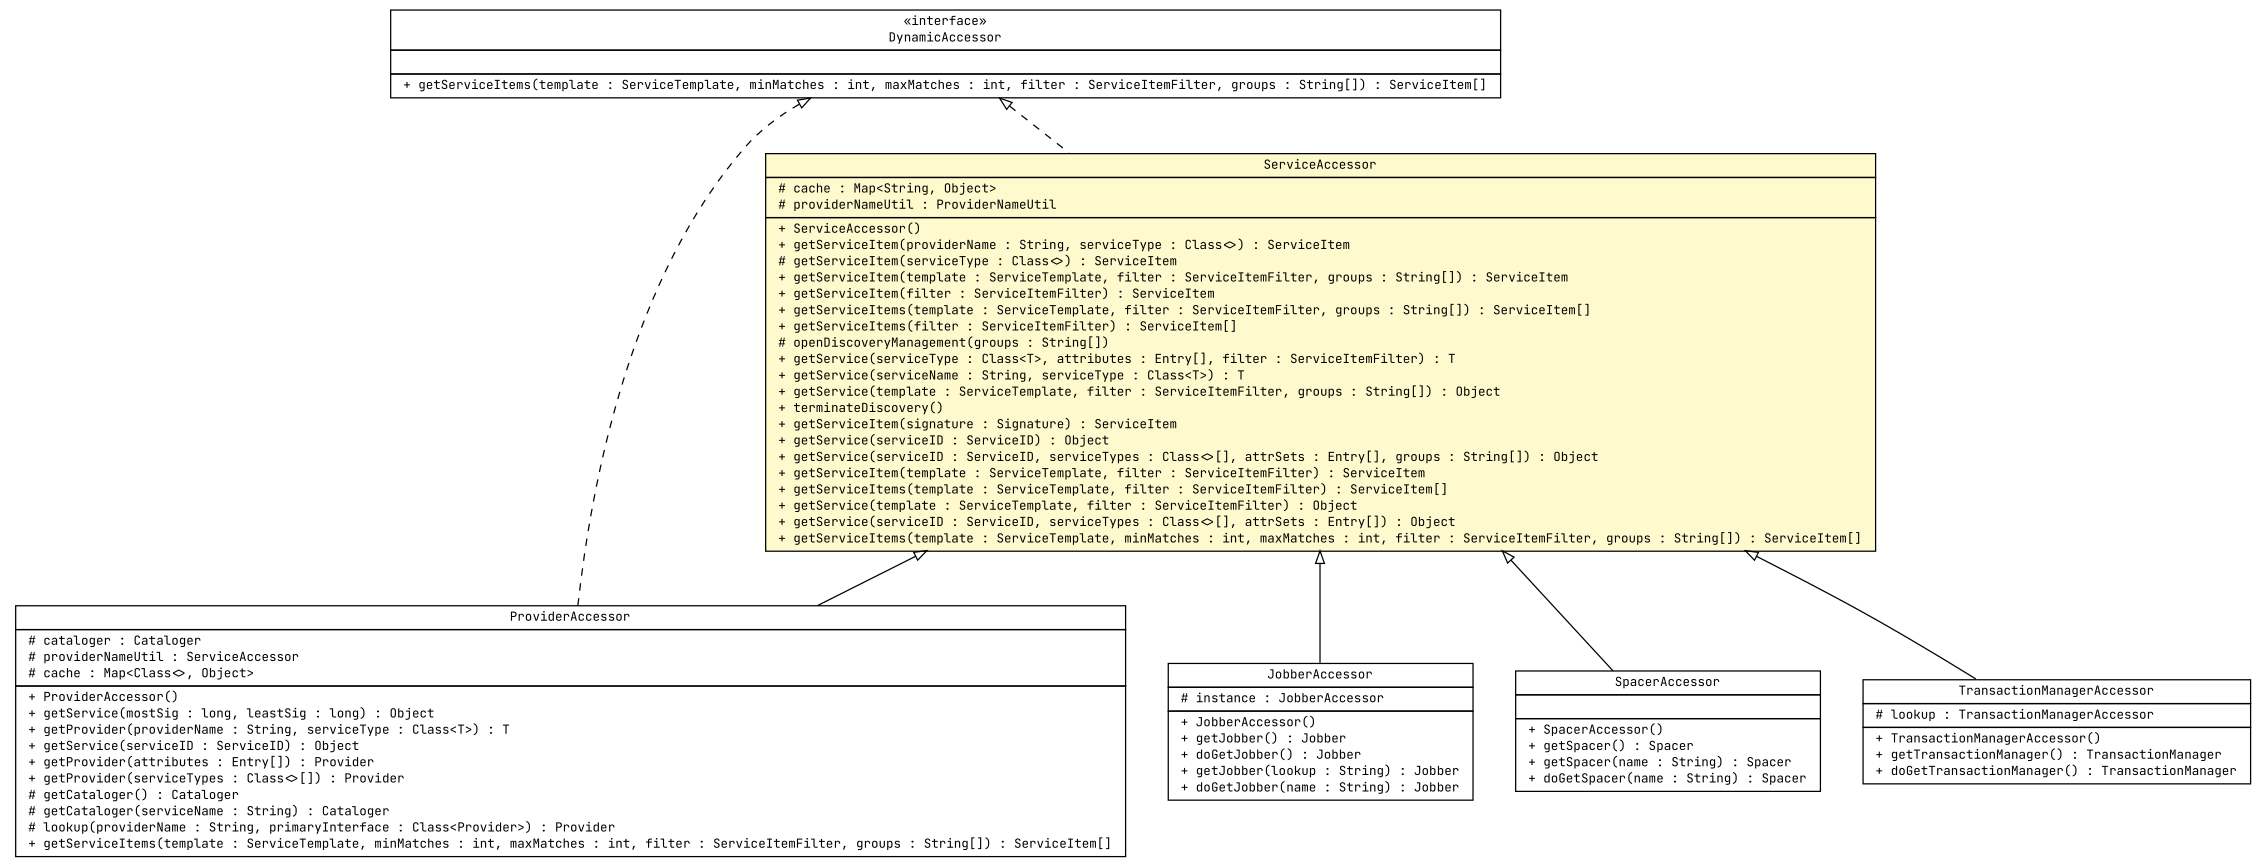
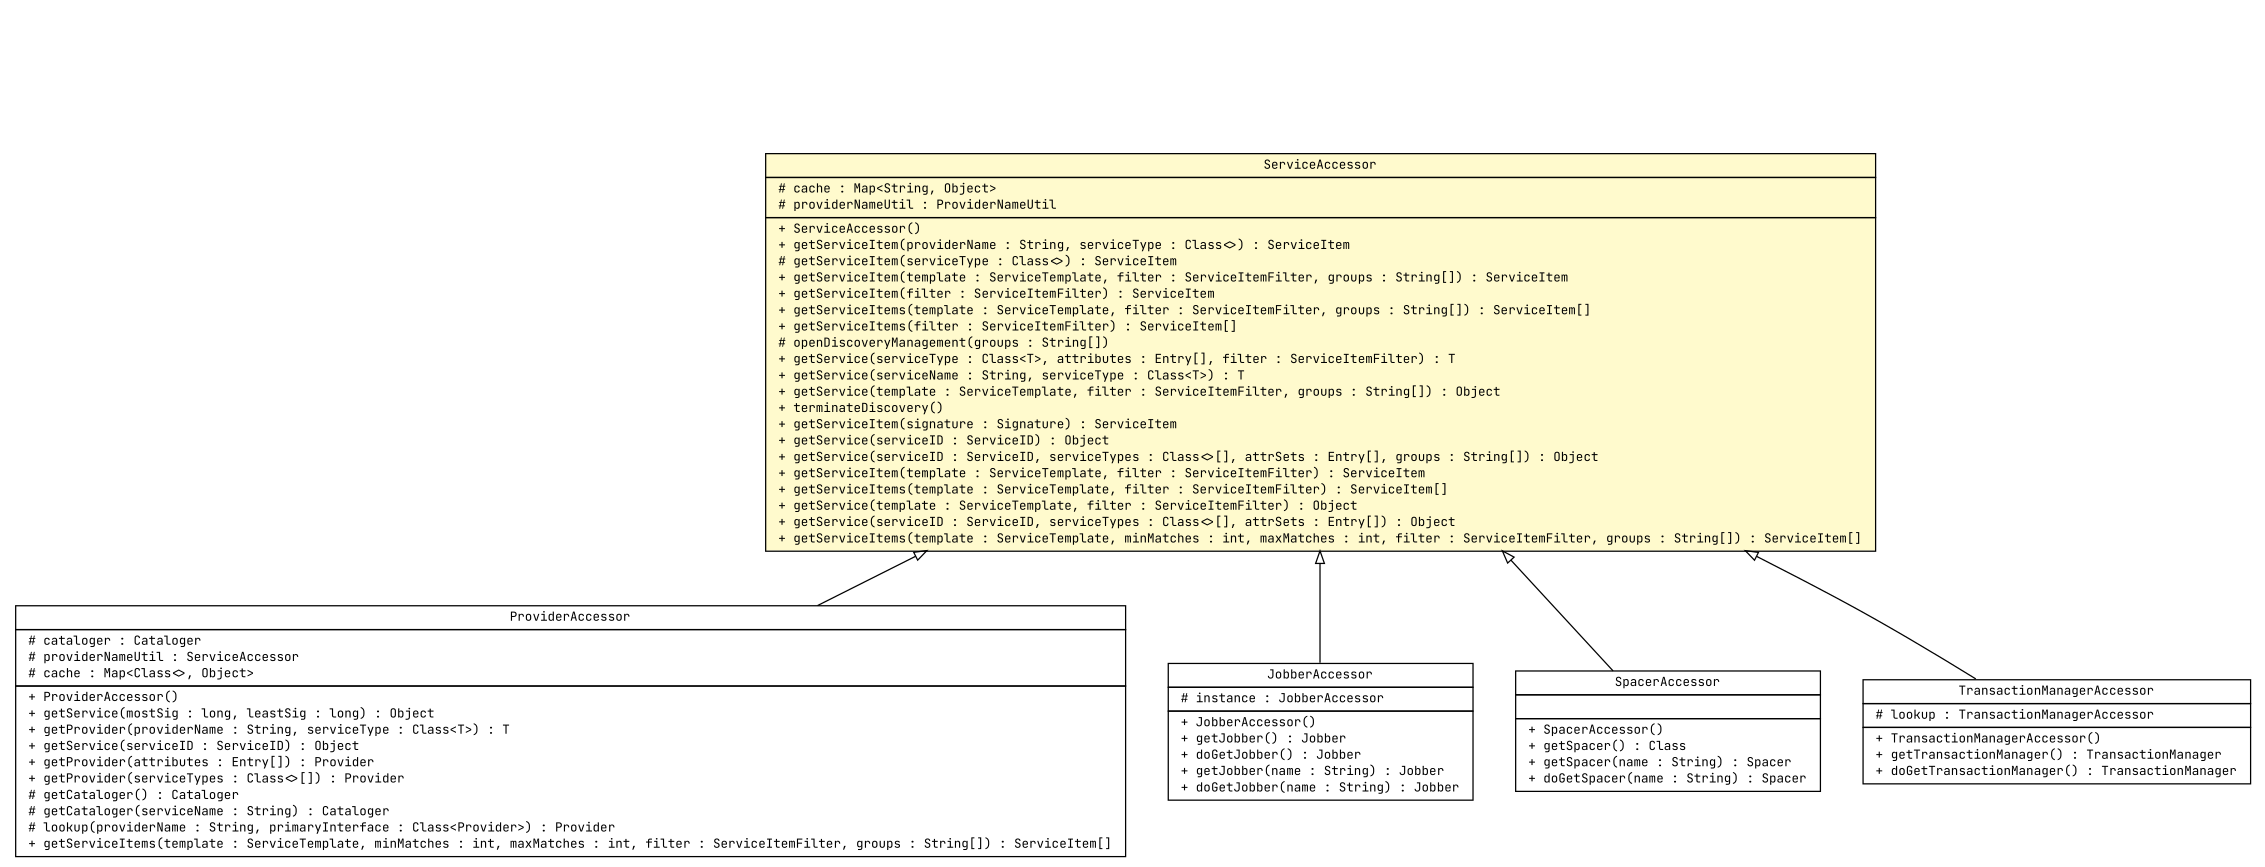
node "DynamicAccessor": removed
node "SpacerAccessor": text "+ getSpacer() : Spacer" -> "+ getSpacer() : Class"
node "JobberAccessor": text "+ getJobber(lookup : String) : Jobber" -> "+ getJobber(name : String) : Jobber"
